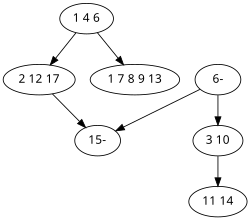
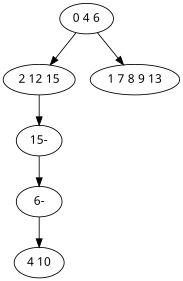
node "1 4 6": label "1 4 6" -> "0 4 6"
node "2 12 17": label "2 12 17" -> "2 12 15"
edge "6-" -> "15-": reversed
node "3 10": label "3 10" -> "4 10"
node "11 14": removed
